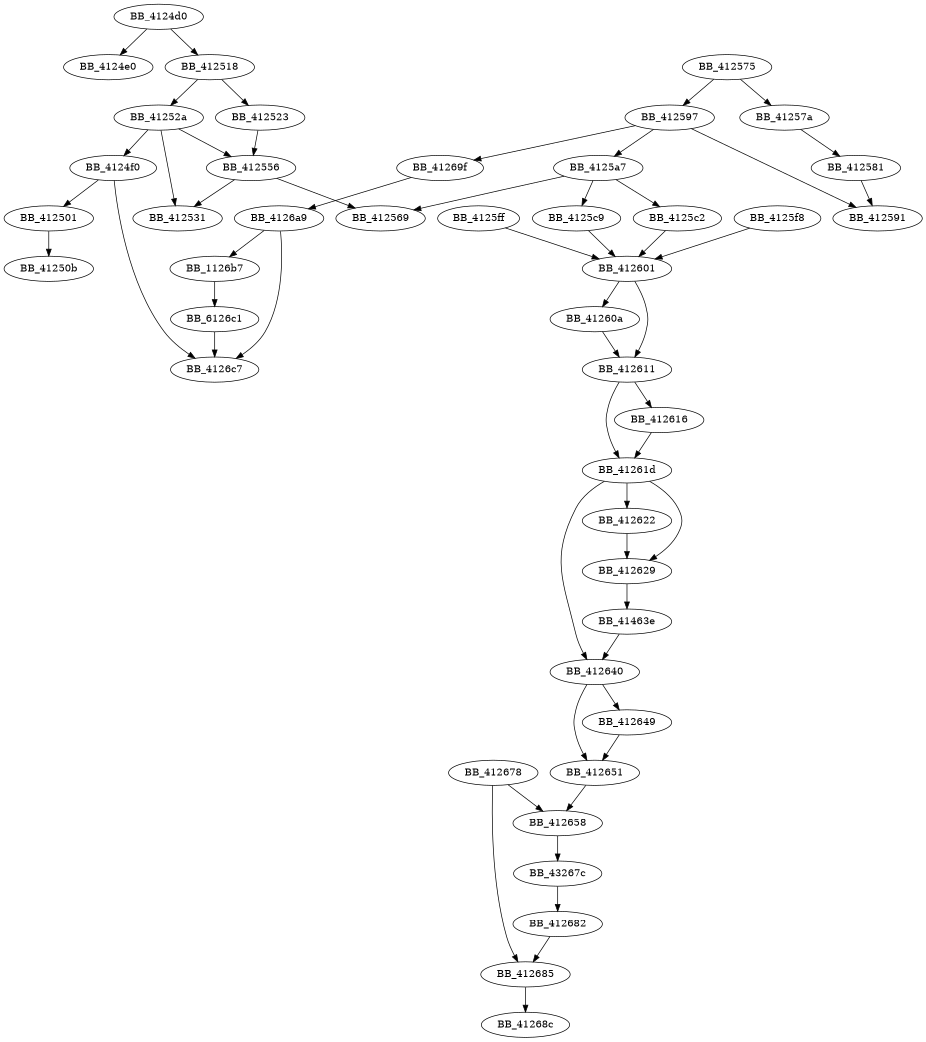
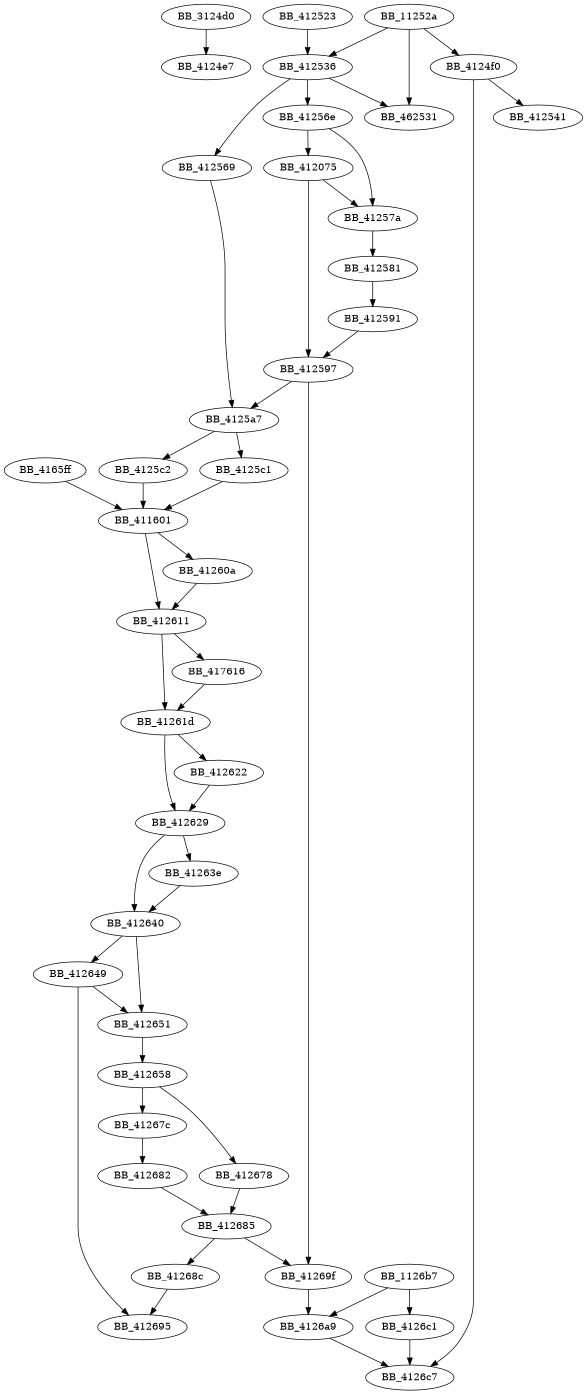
node "BB_4124d0": label "BB_4124d0" -> "BB_3124d0"
node "BB_4124e0": label "BB_4124e0" -> "BB_4124e7"
node "BB_412518": removed
node "BB_412575": label "BB_412575" -> "BB_412075"
node "BB_41252a": label "BB_41252a" -> "BB_11252a"
node "BB_41256e": added
edge "BB_412597" -> "BB_412591": reversed
node "BB_412556": label "BB_412556" -> "BB_412536"
edge "BB_4125a7" -> "BB_412569": reversed
node "BB_412501": label "BB_412501" -> "BB_412541"
node "BB_412531": label "BB_412531" -> "BB_462531"
node "BB_4125ff": label "BB_4125ff" -> "BB_4165ff"
node "BB_4125c9": label "BB_4125c9" -> "BB_4125c1"
node "BB_4125f8": removed
edge "BB_4126a9" -> "BB_1126b7": reversed
node "BB_41250b": removed
node "BB_412601": label "BB_412601" -> "BB_411601"
node "BB_6126c1": label "BB_6126c1" -> "BB_4126c1"
node "BB_412616": label "BB_412616" -> "BB_417616"
edge "BB_41261d" -> "BB_412640": now "BB_412629" -> "BB_412640"
node "BB_41463e": label "BB_41463e" -> "BB_41263e"
edge "BB_412678" -> "BB_412658": reversed
node "BB_43267c": label "BB_43267c" -> "BB_41267c"
edge "BB_412685" -> "BB_41269f": added
node "BB_412695": added
